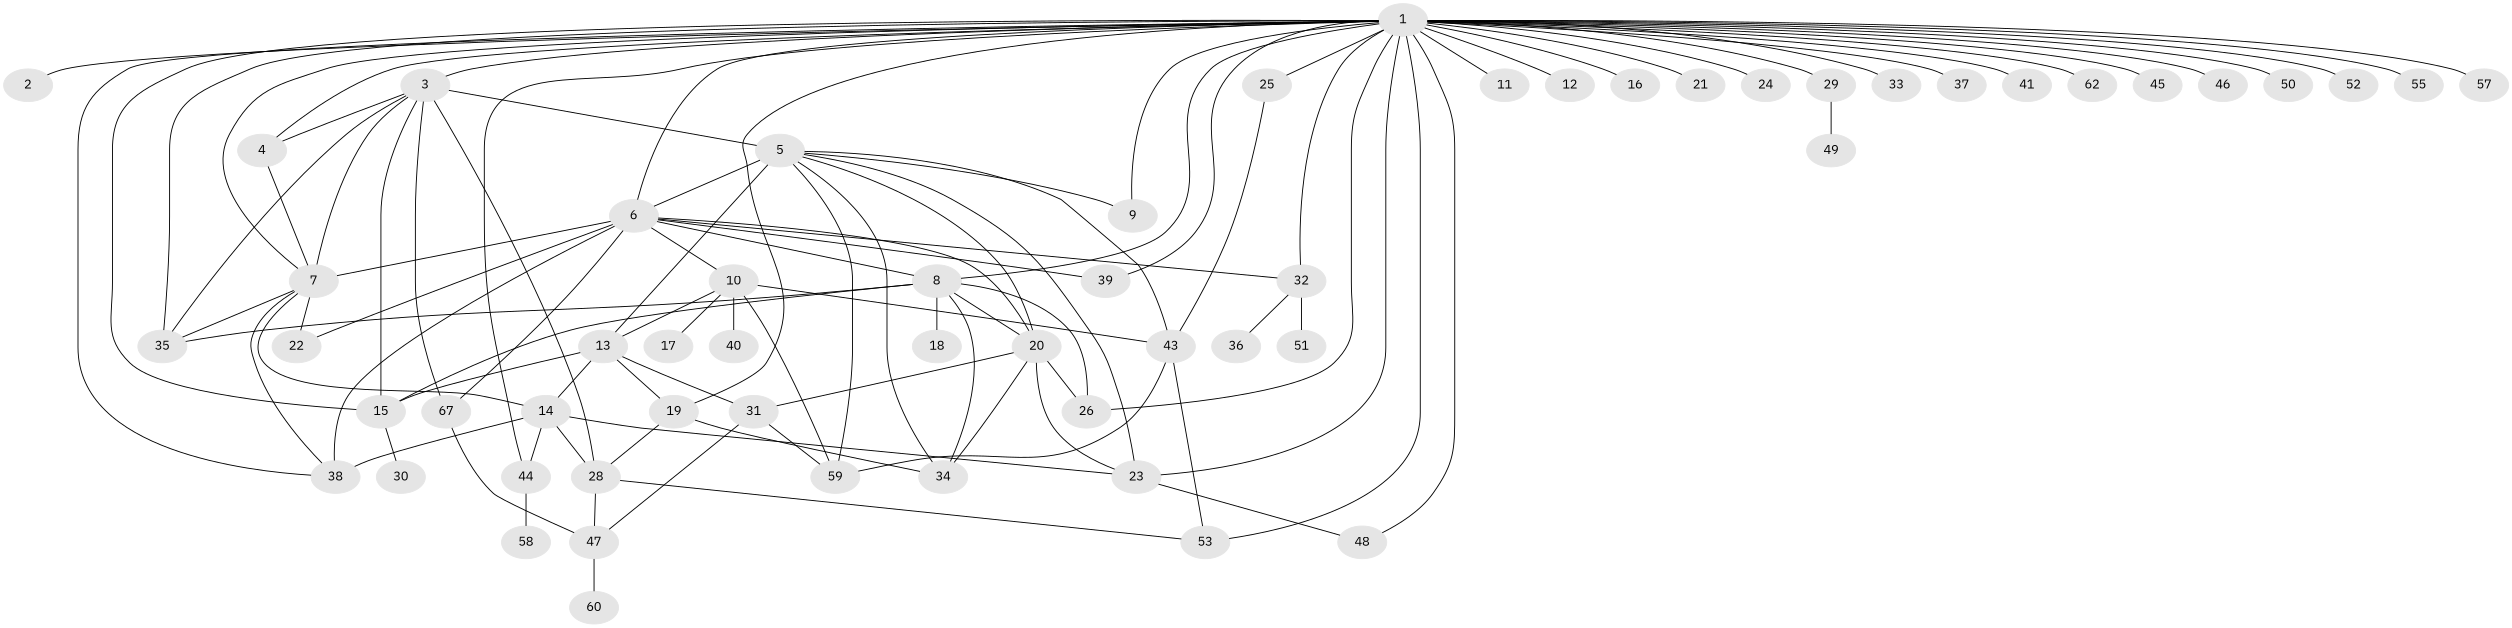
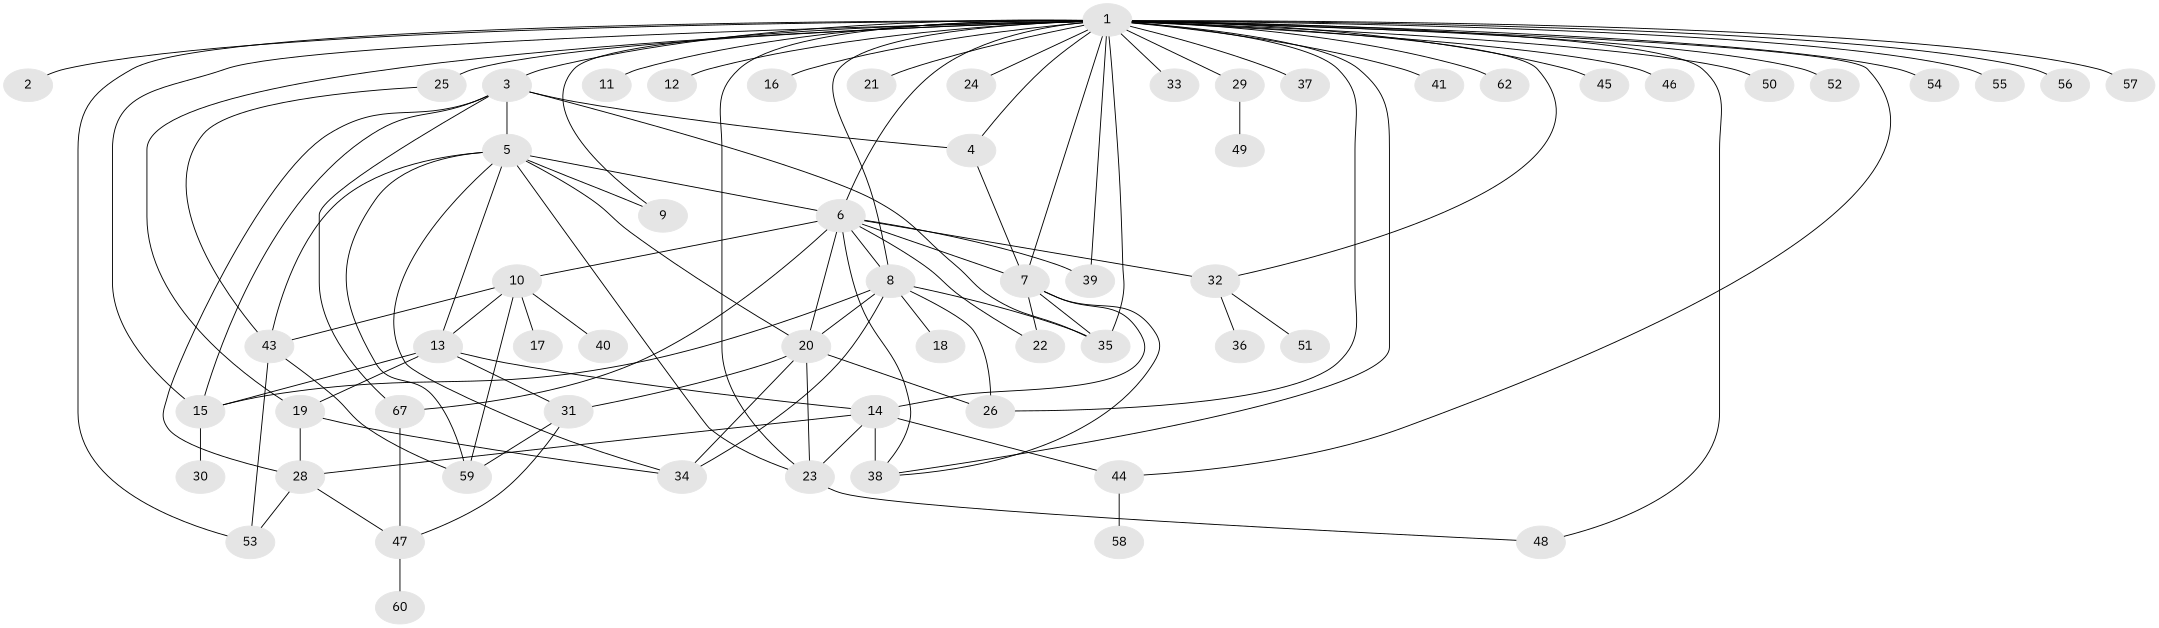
node "54": added
node "56": added
edge "3" -- "7": removed
